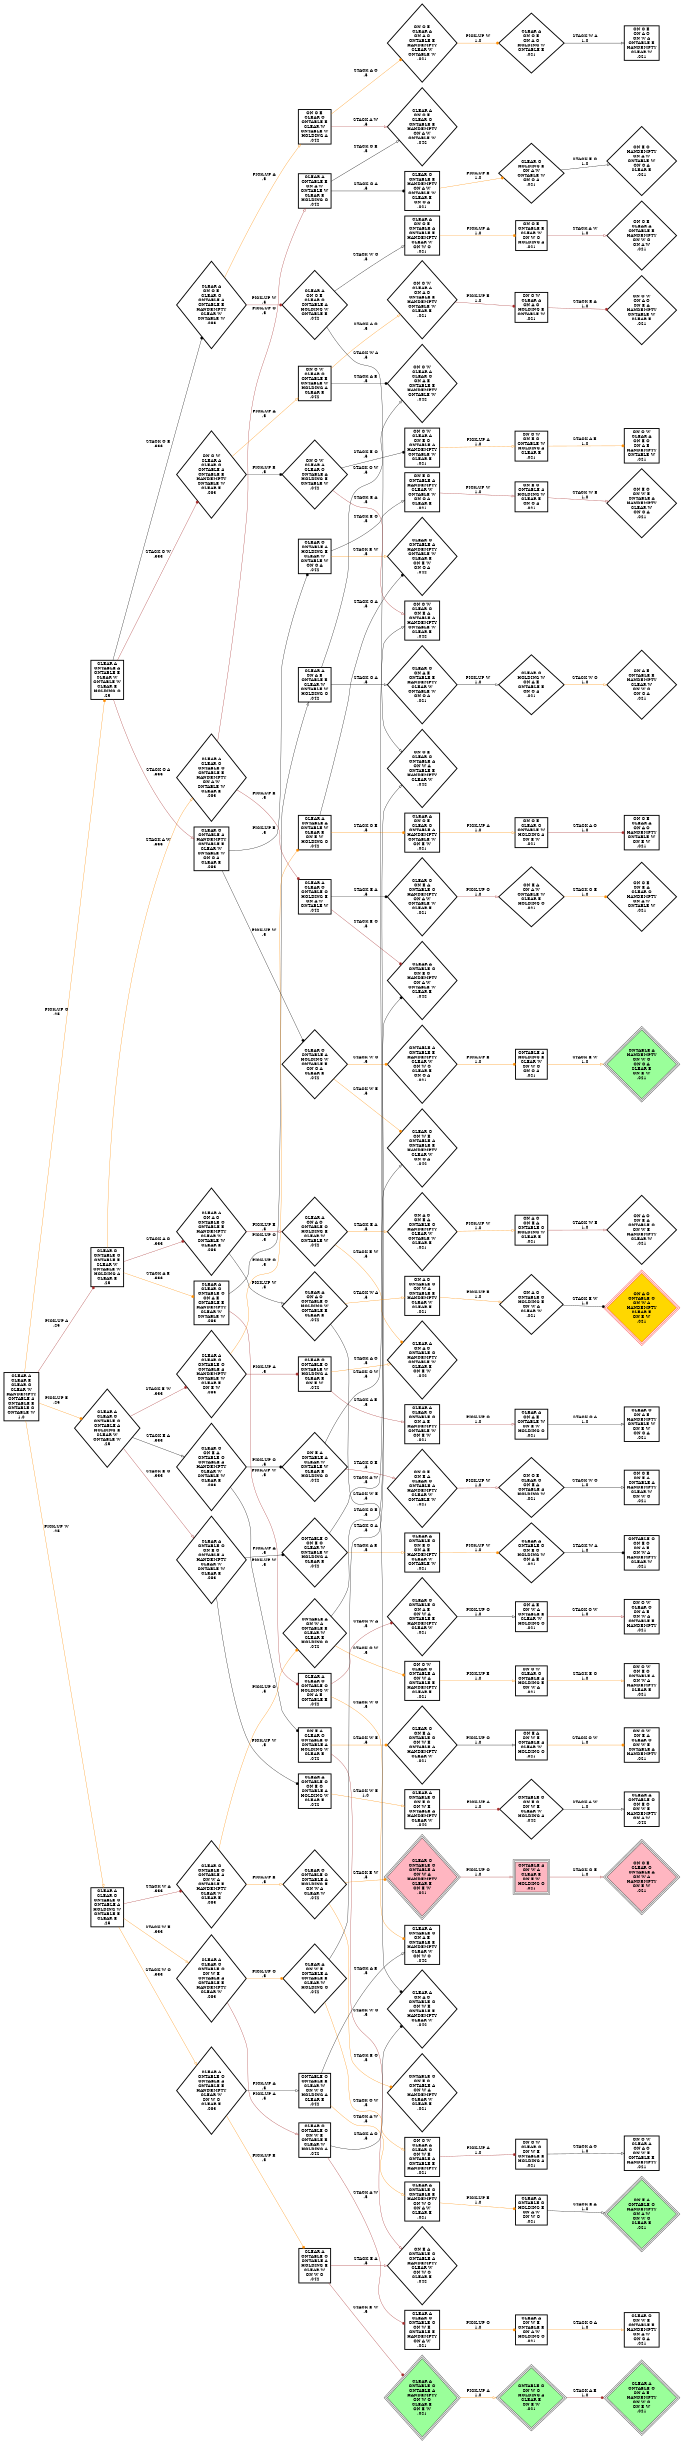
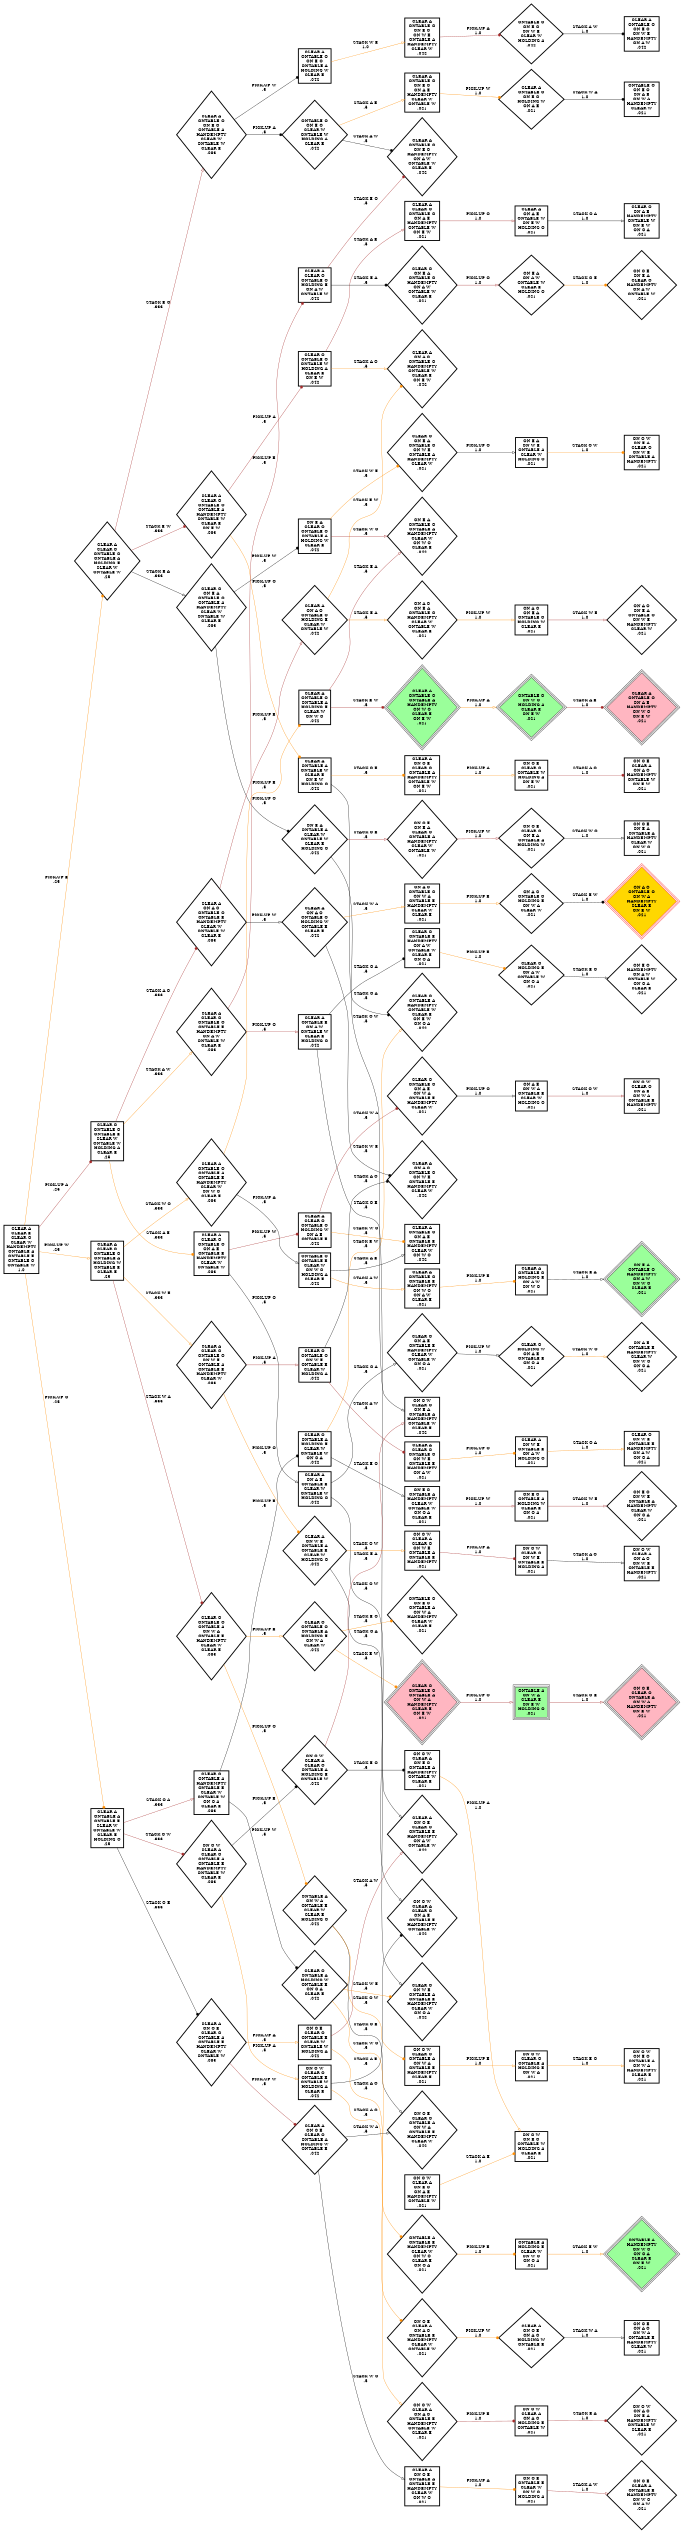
edge "ON O W ON E O ONTABLE W HOLDING A CLEAR E .021" -> "ON O W CLEAR A ON E O ON A E HANDEMPTY ONTABLE W .021": reversed
edge "ONTABLE O ON E O ON W E CLEAR W HOLDING A .042" -> "CLEAR A ONTABLE O ON E O ON W E HANDEMPTY ON A W .042": arrowhead onormal -> dot
node "ONTABLE A ON W A CLEAR E ON E W HOLDING O .021": fillcolor lightpink -> palegreen1
node "CLEAR A ONTABLE O ON A E HANDEMPTY ON W O ON E W .021": fillcolor palegreen1 -> lightpink
